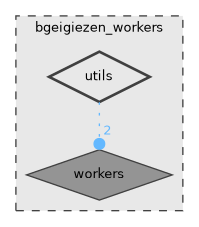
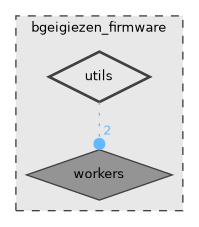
cluster "bgeigiezen_workers": label "bgeigiezen_workers" -> "bgeigiezen_firmware"
